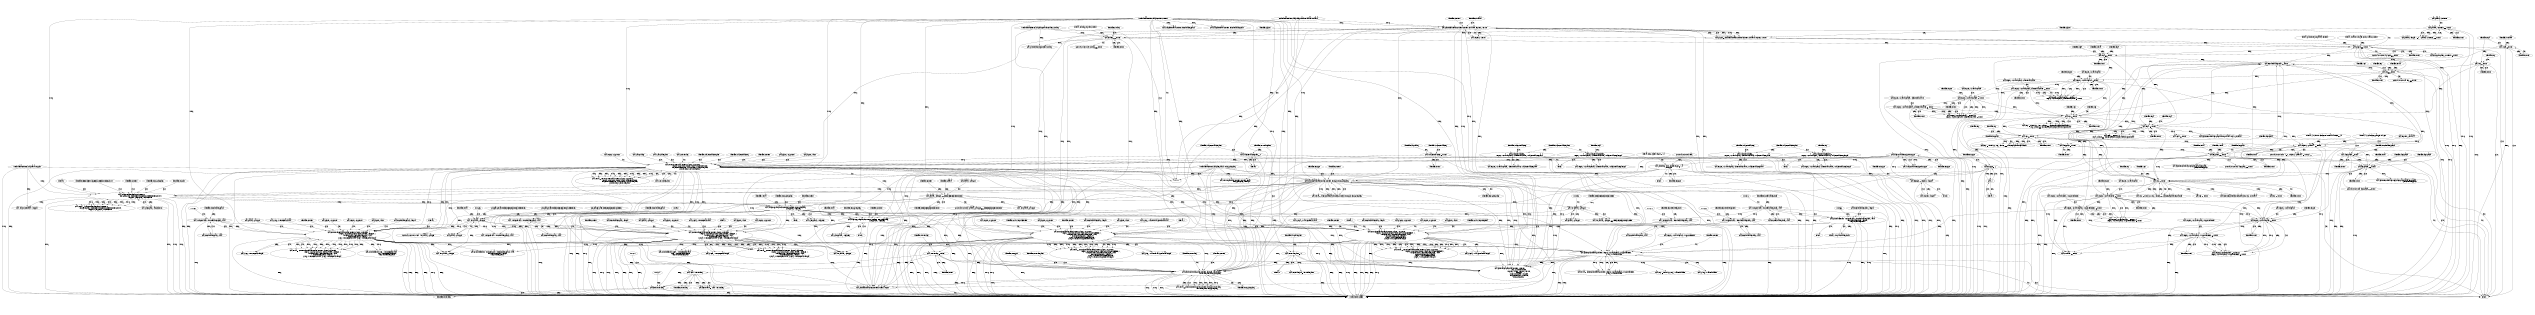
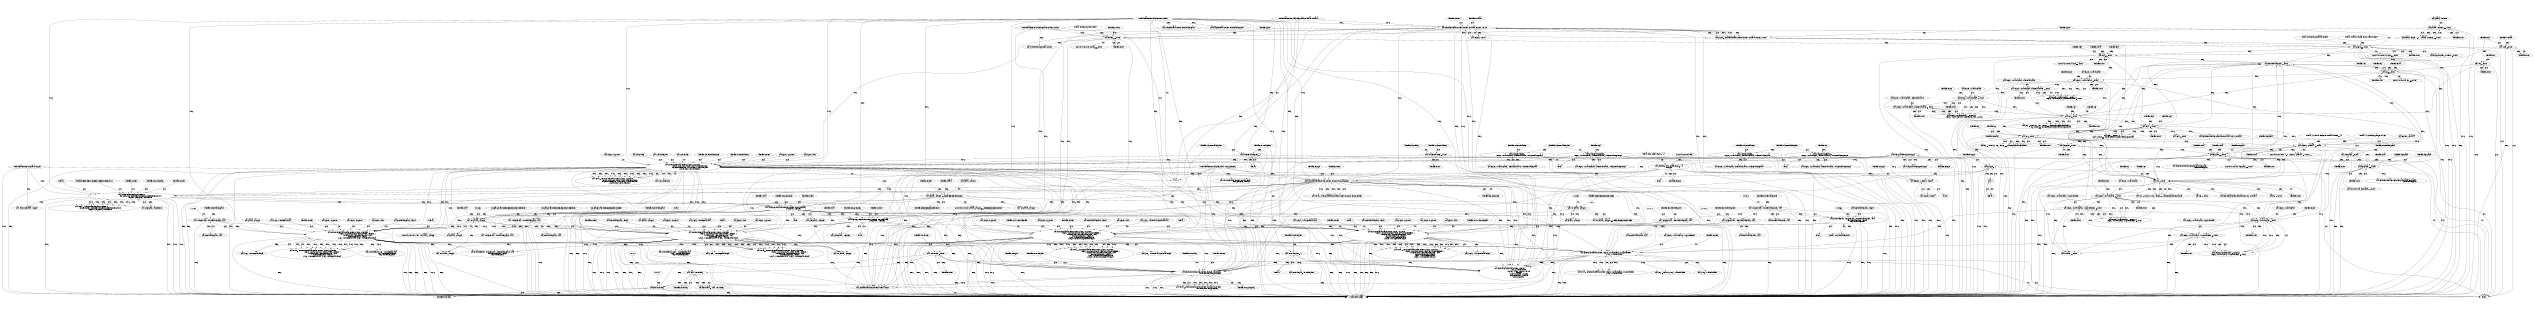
node "(ControlStructure,if (rep9 == NULL))": added
edge "(Call,rep == NULL)" -> "(Call,encoded_dhkey_info != NULL)": reversed
edge "(ControlStructure,if (key_pack9 == NULL))" -> "(MethodReturn,RET)": now "(Call,*key_pack = NULL)" -> "(MethodReturn,RET)"
